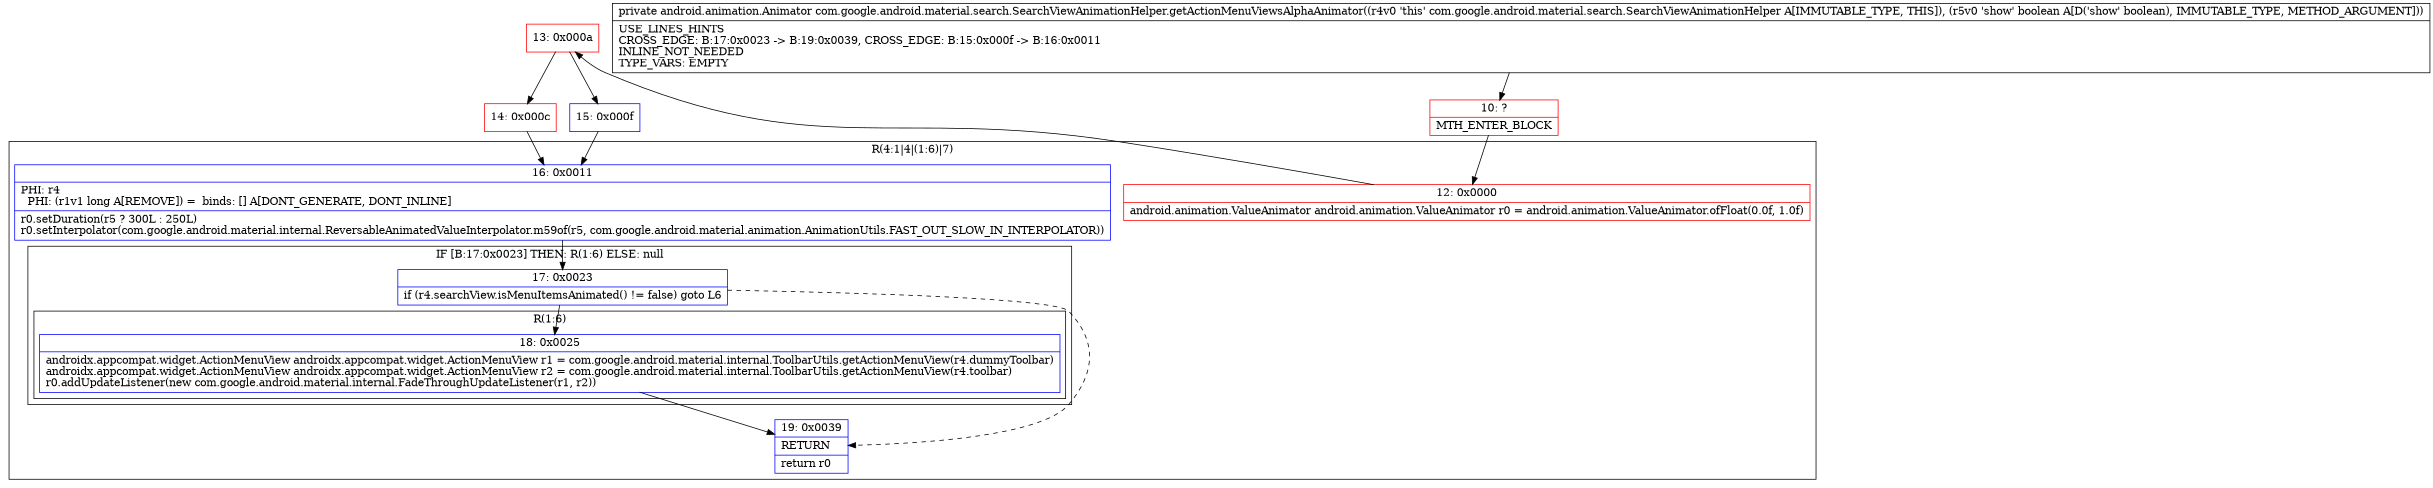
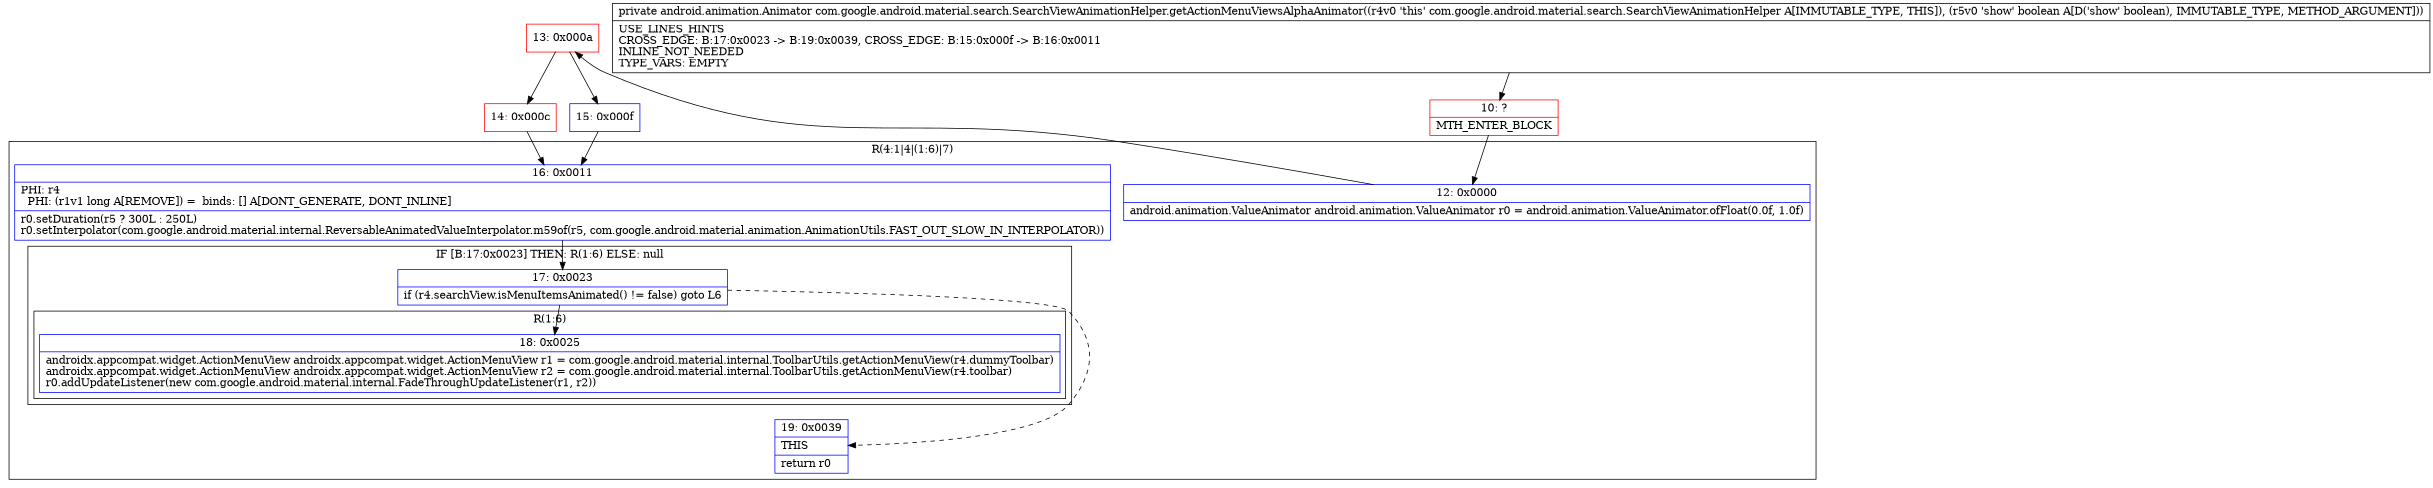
node "12: 0x0000": color red -> blue
edge "18: 0x0025" -> "19: 0x0039": removed
node "19: 0x0039": text "RETURN" -> "THIS"
